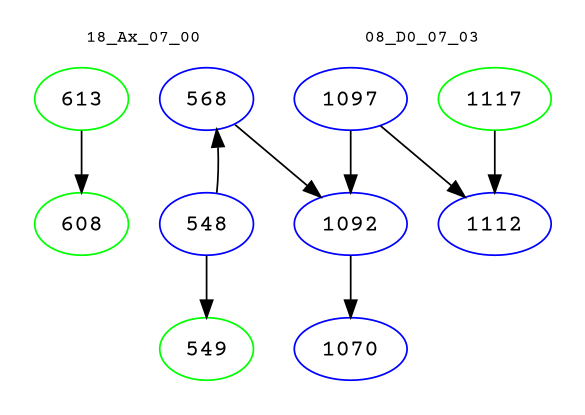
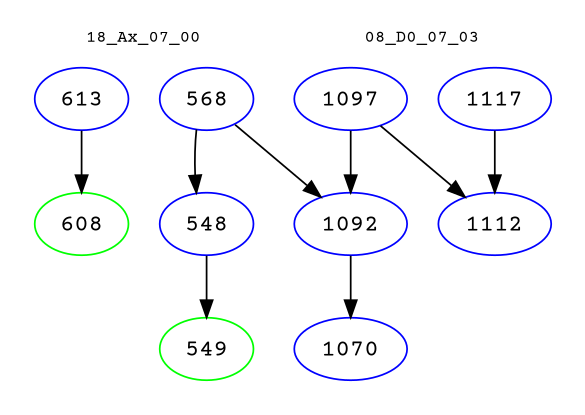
node "613": color green -> blue
node "1117": color green -> blue
edge "548" -> "568": reversed
